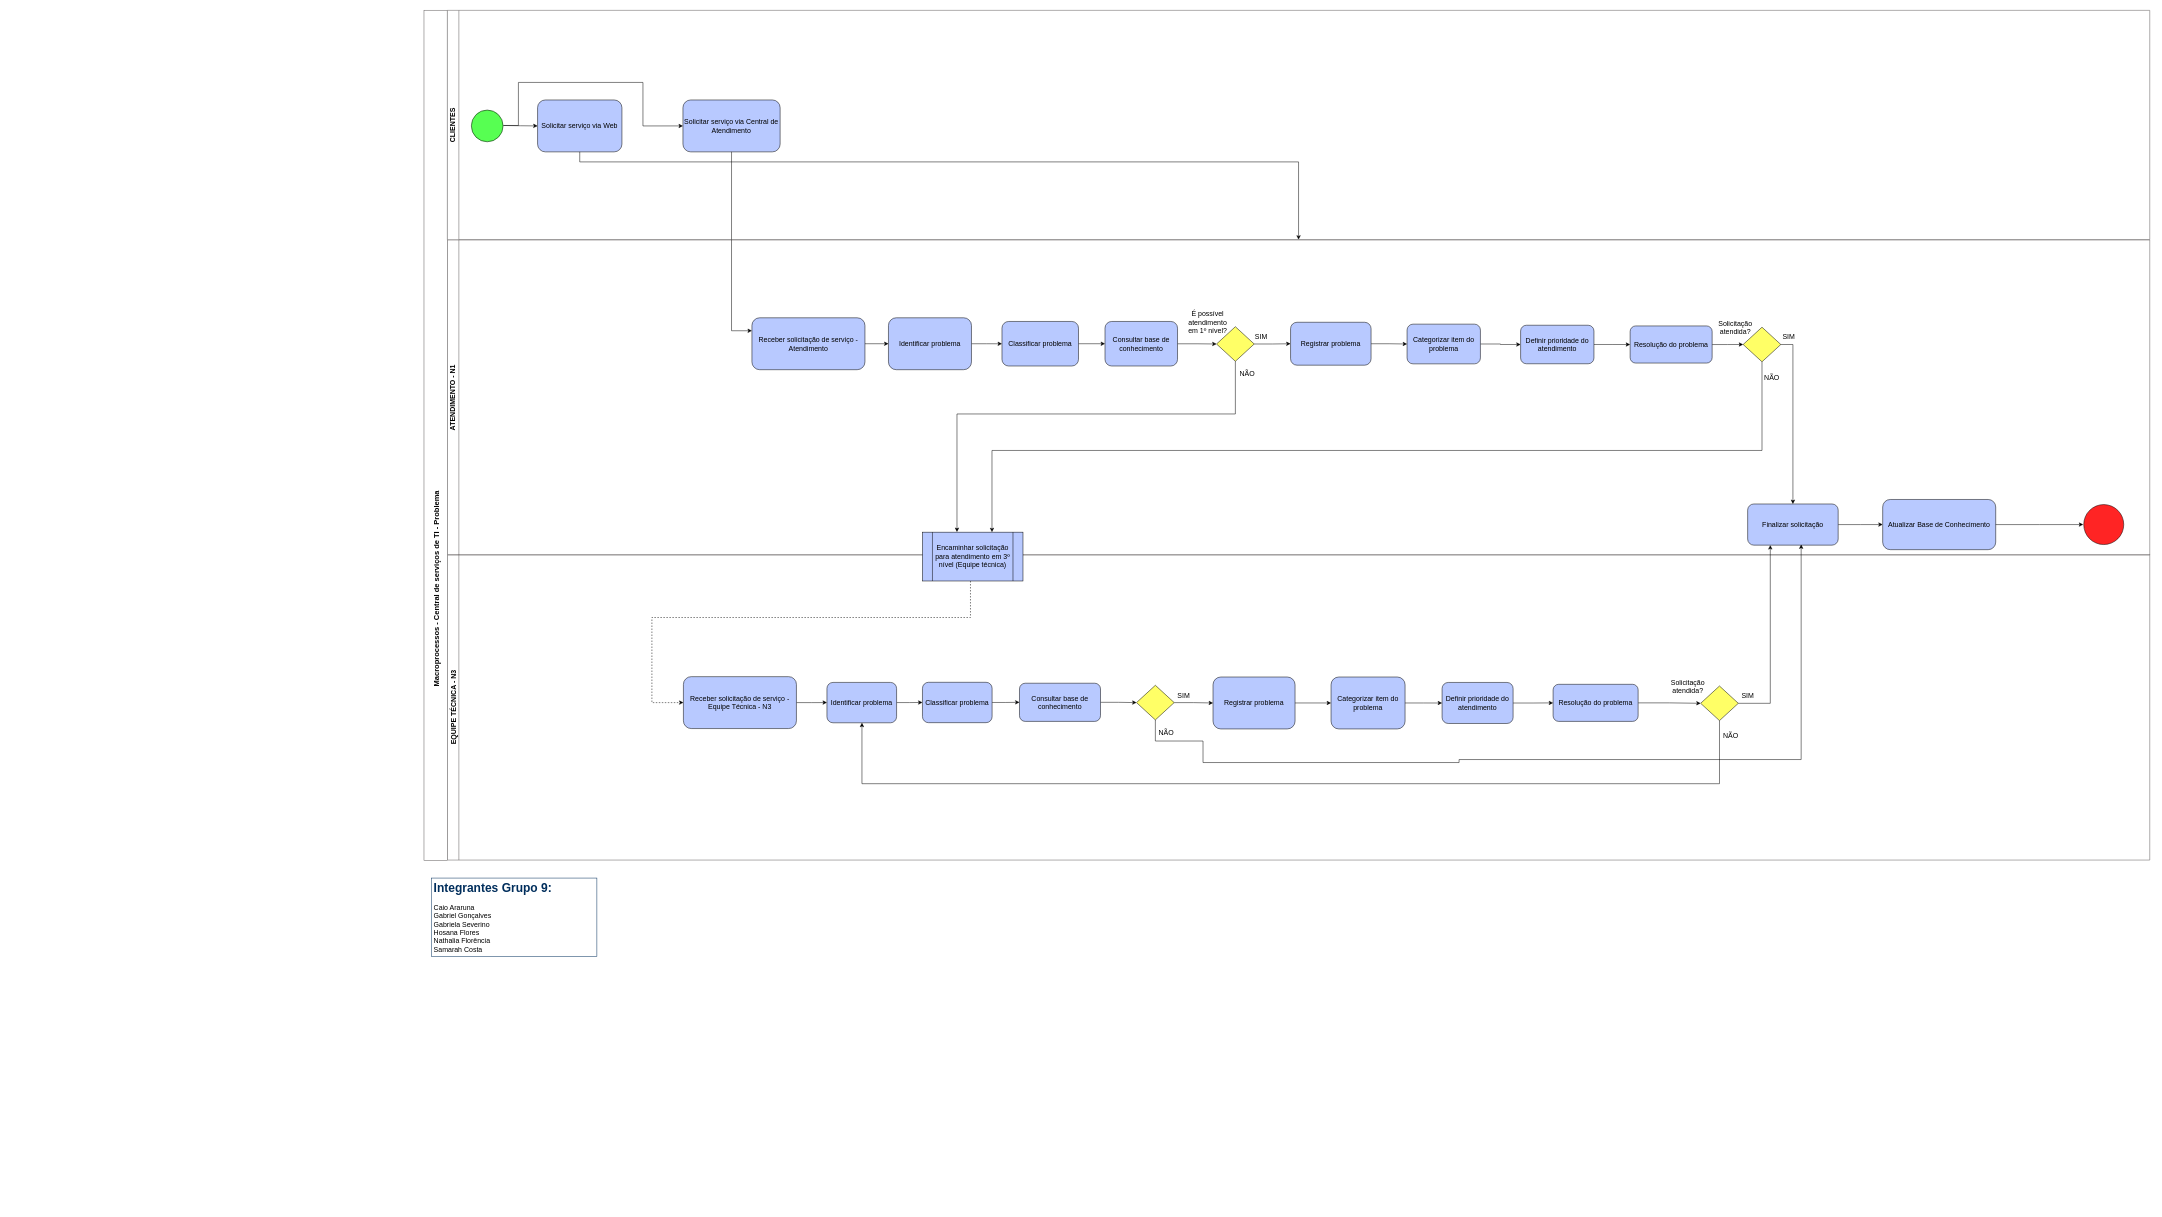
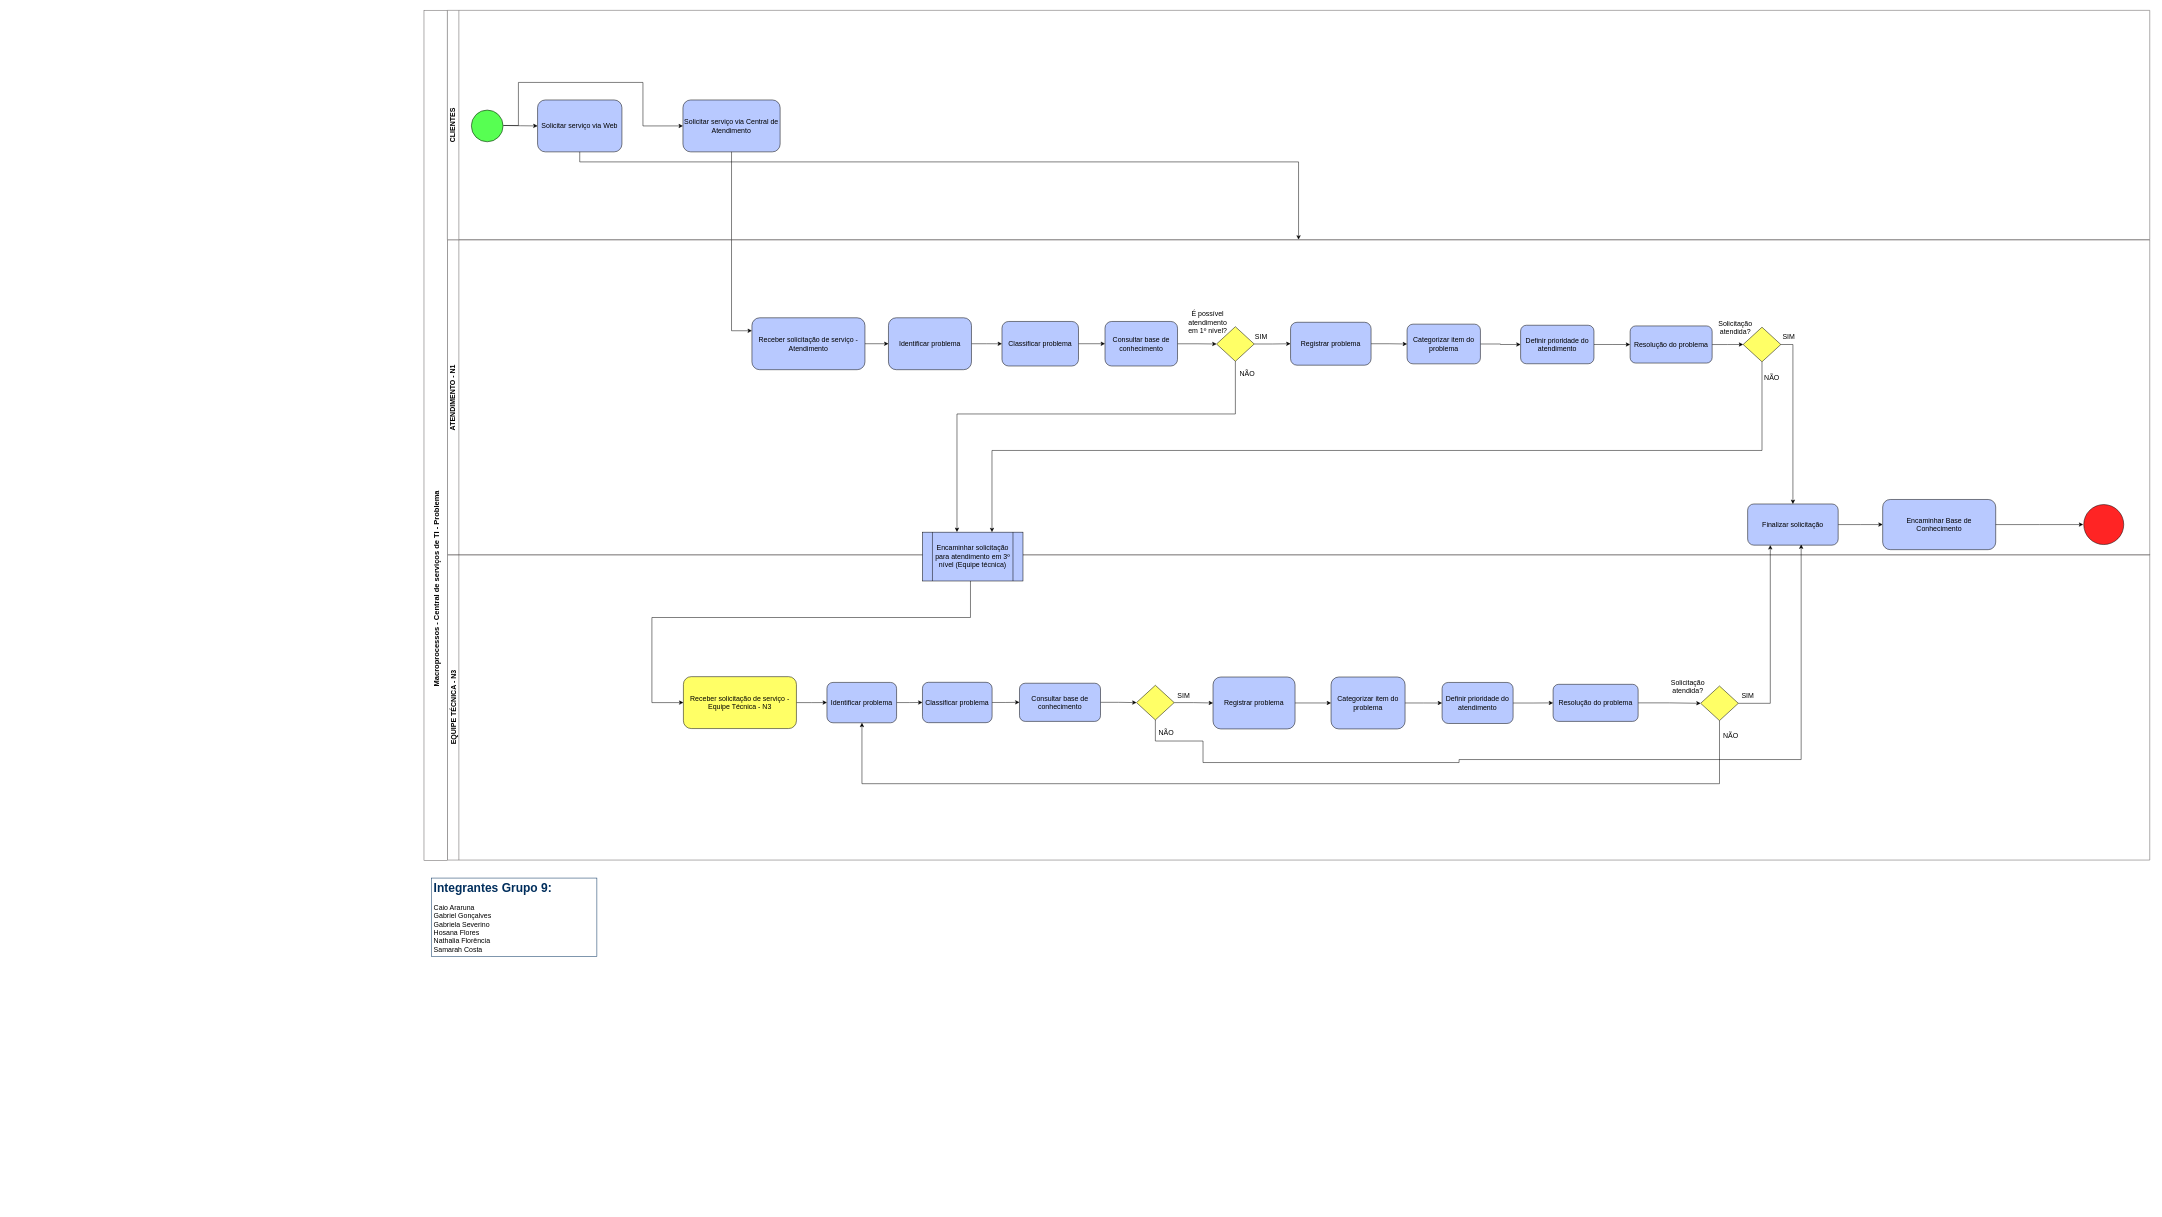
node "Atualizar Base de Conhecimento": label "Atualizar Base de Conhecimento" -> "Encaminhar Base de Conhecimento"
edge "Encaminhar solicitação para atendimento em 3º nível (Equipe técnica)" -> "Receber solicitação de serviço - Equipe Técnica - N3": style dashed -> solid
node "Receber solicitação de serviço - Equipe Técnica - N3": fillcolor #b8c9ff -> #ffff66
